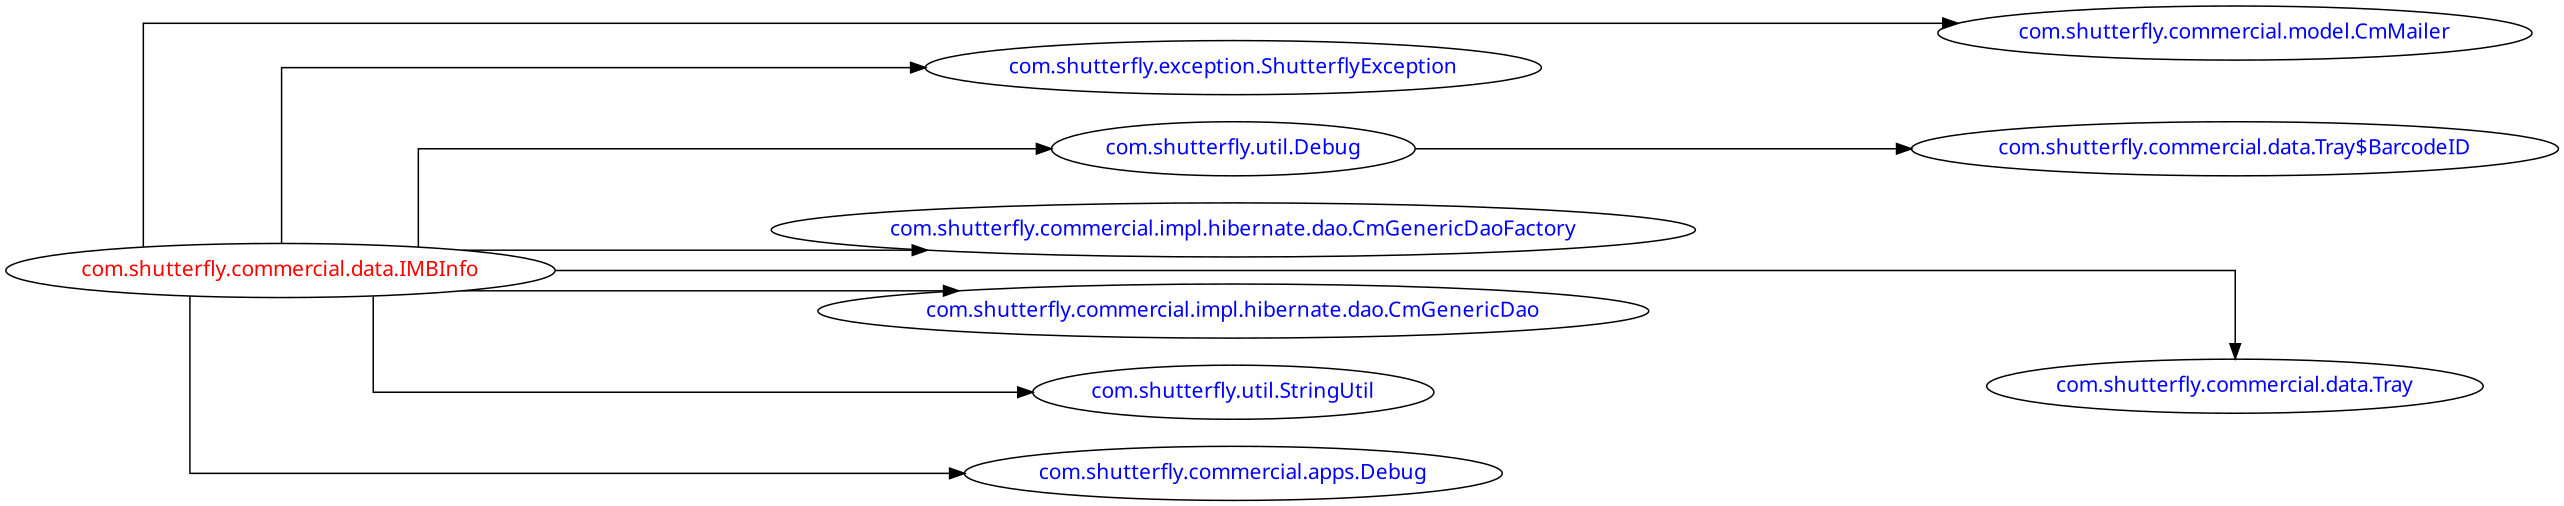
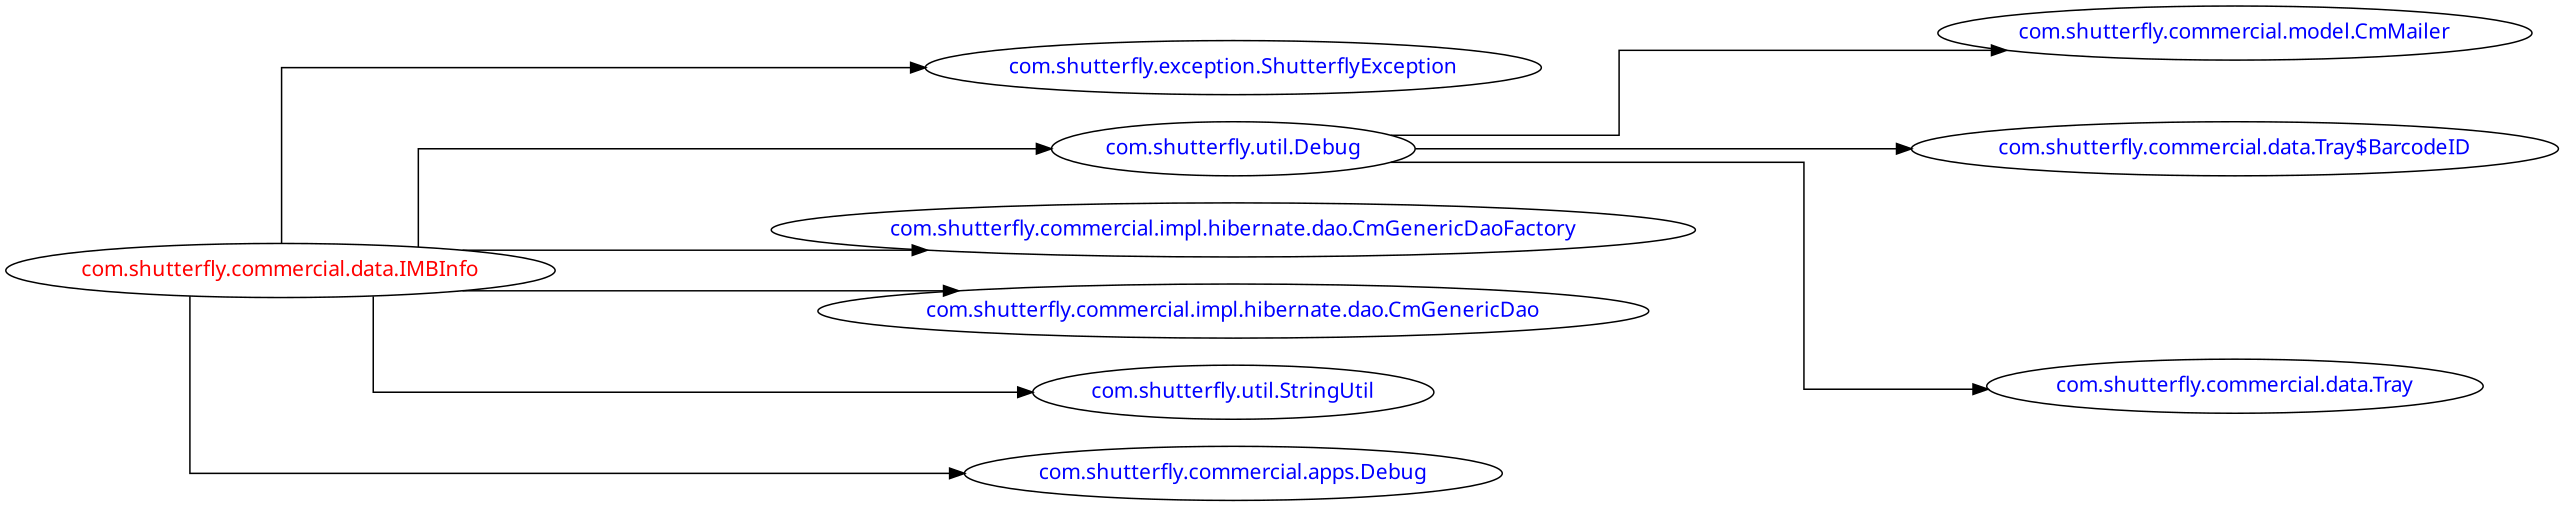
edge "com.shutterfly.commercial.data.IMBInfo" -> "com.shutterfly.commercial.model.CmMailer": now "com.shutterfly.util.Debug" -> "com.shutterfly.commercial.model.CmMailer"
edge "com.shutterfly.commercial.data.IMBInfo" -> "com.shutterfly.commercial.data.Tray": now "com.shutterfly.util.Debug" -> "com.shutterfly.commercial.data.Tray"
